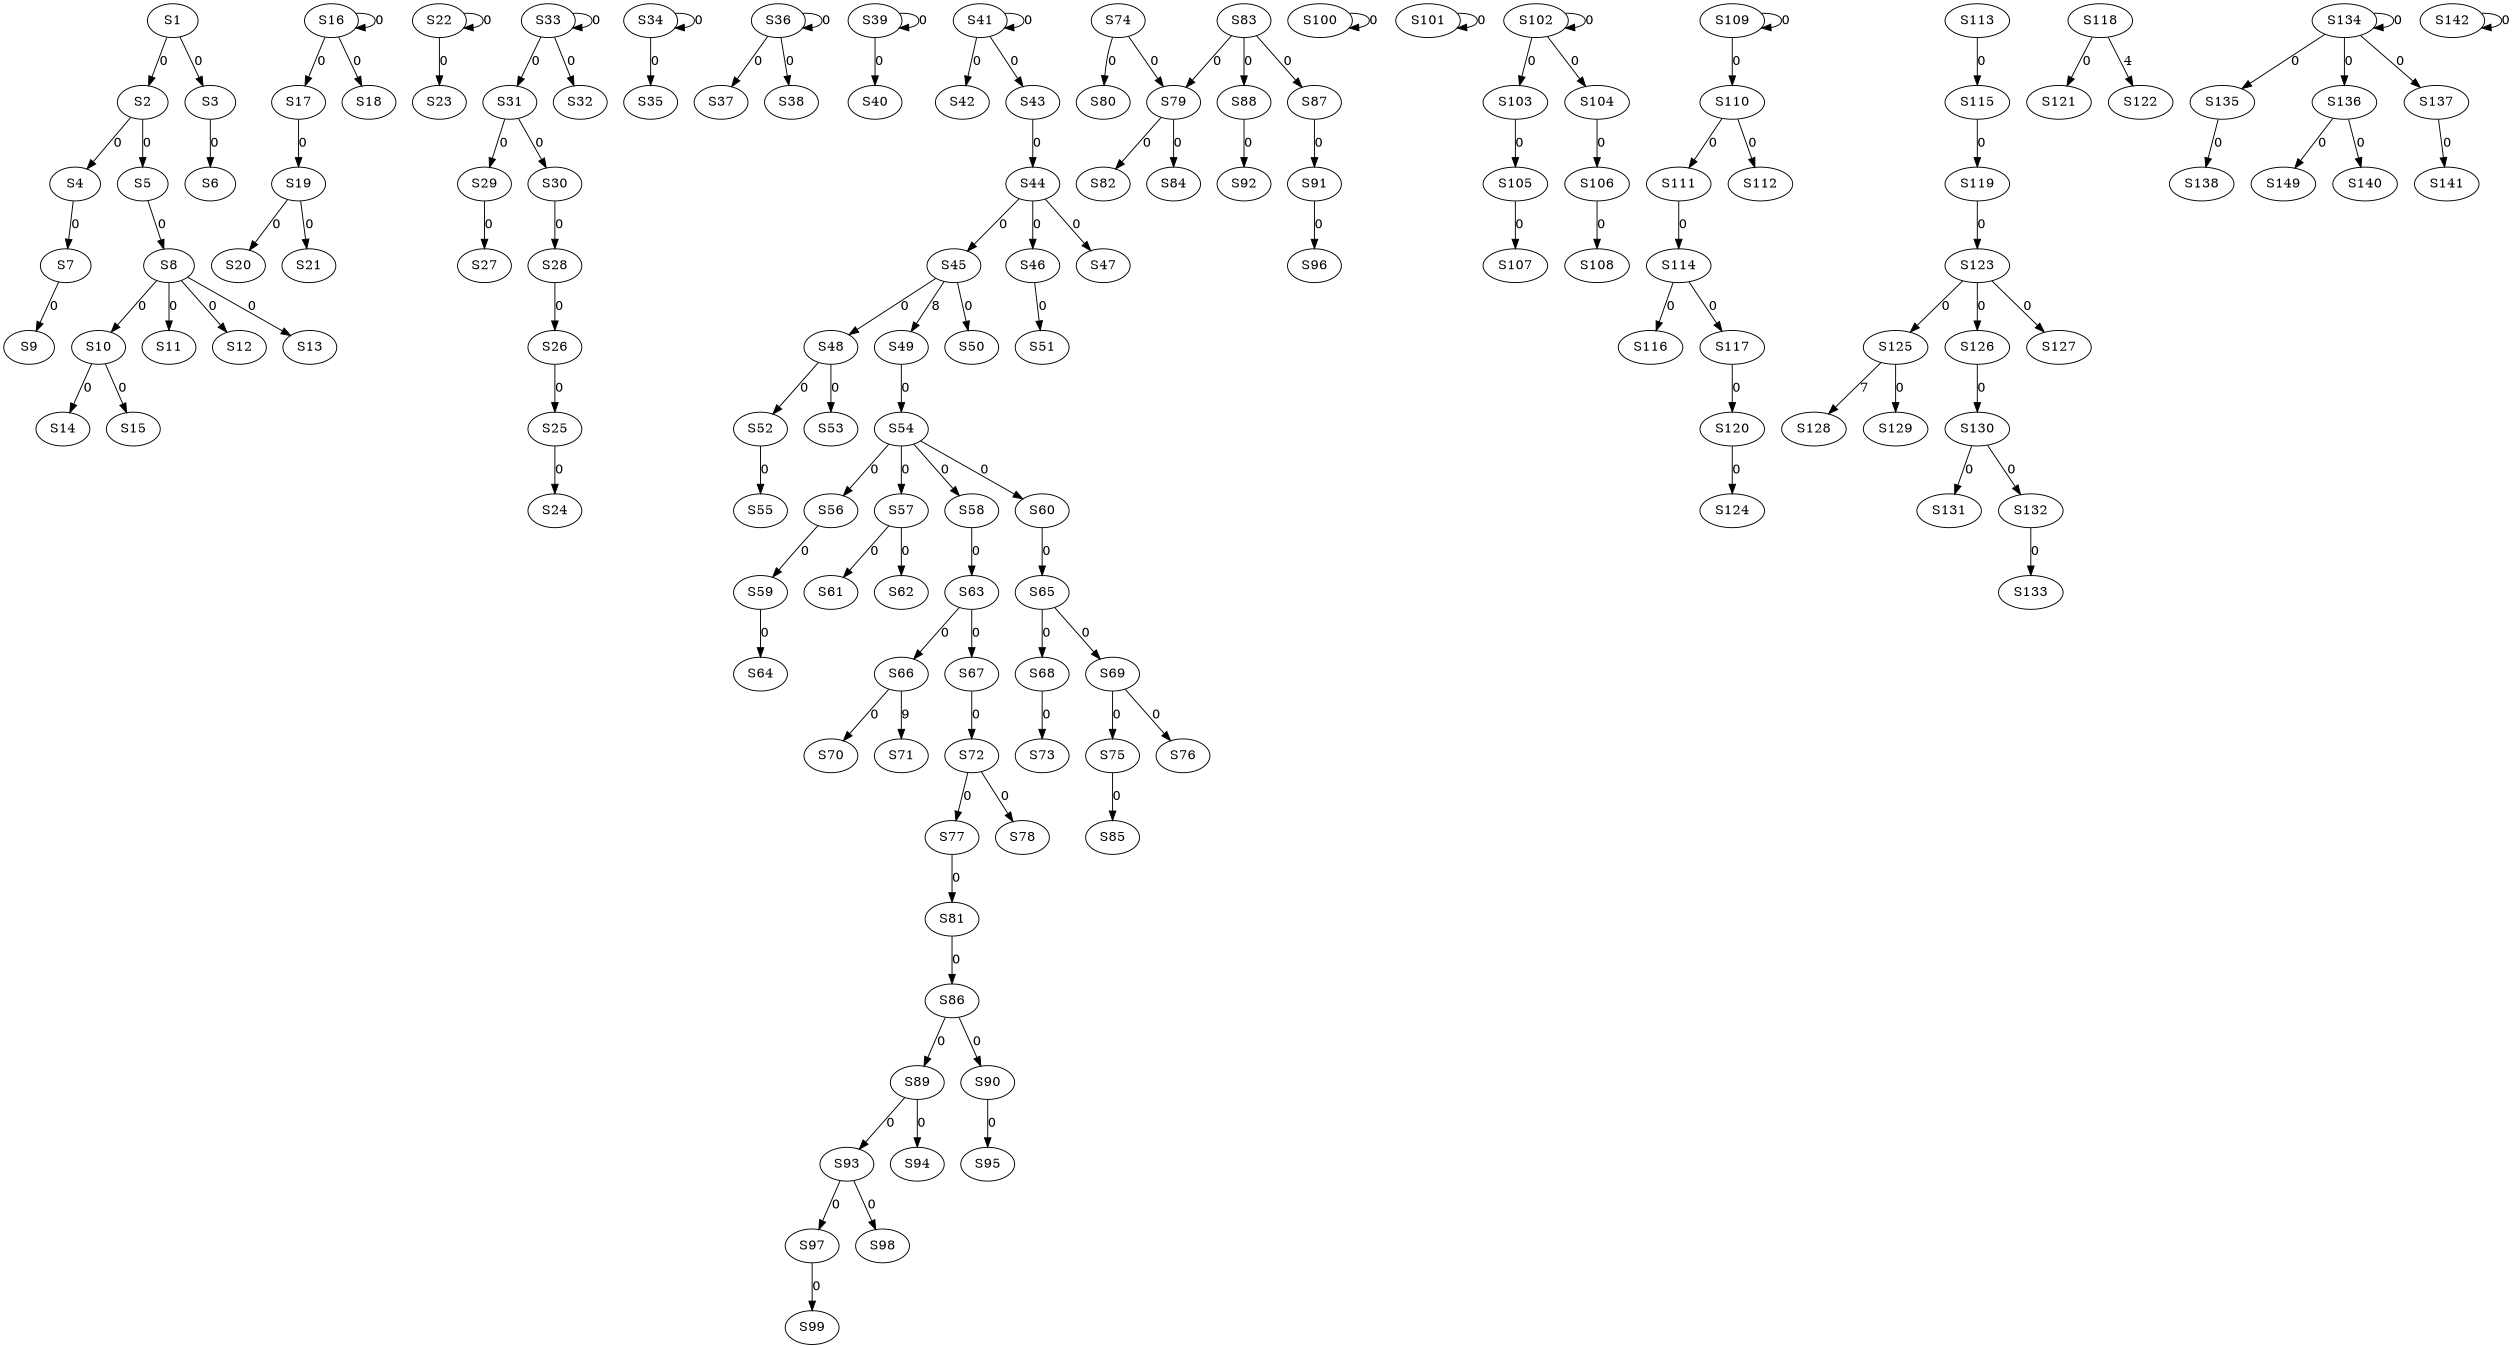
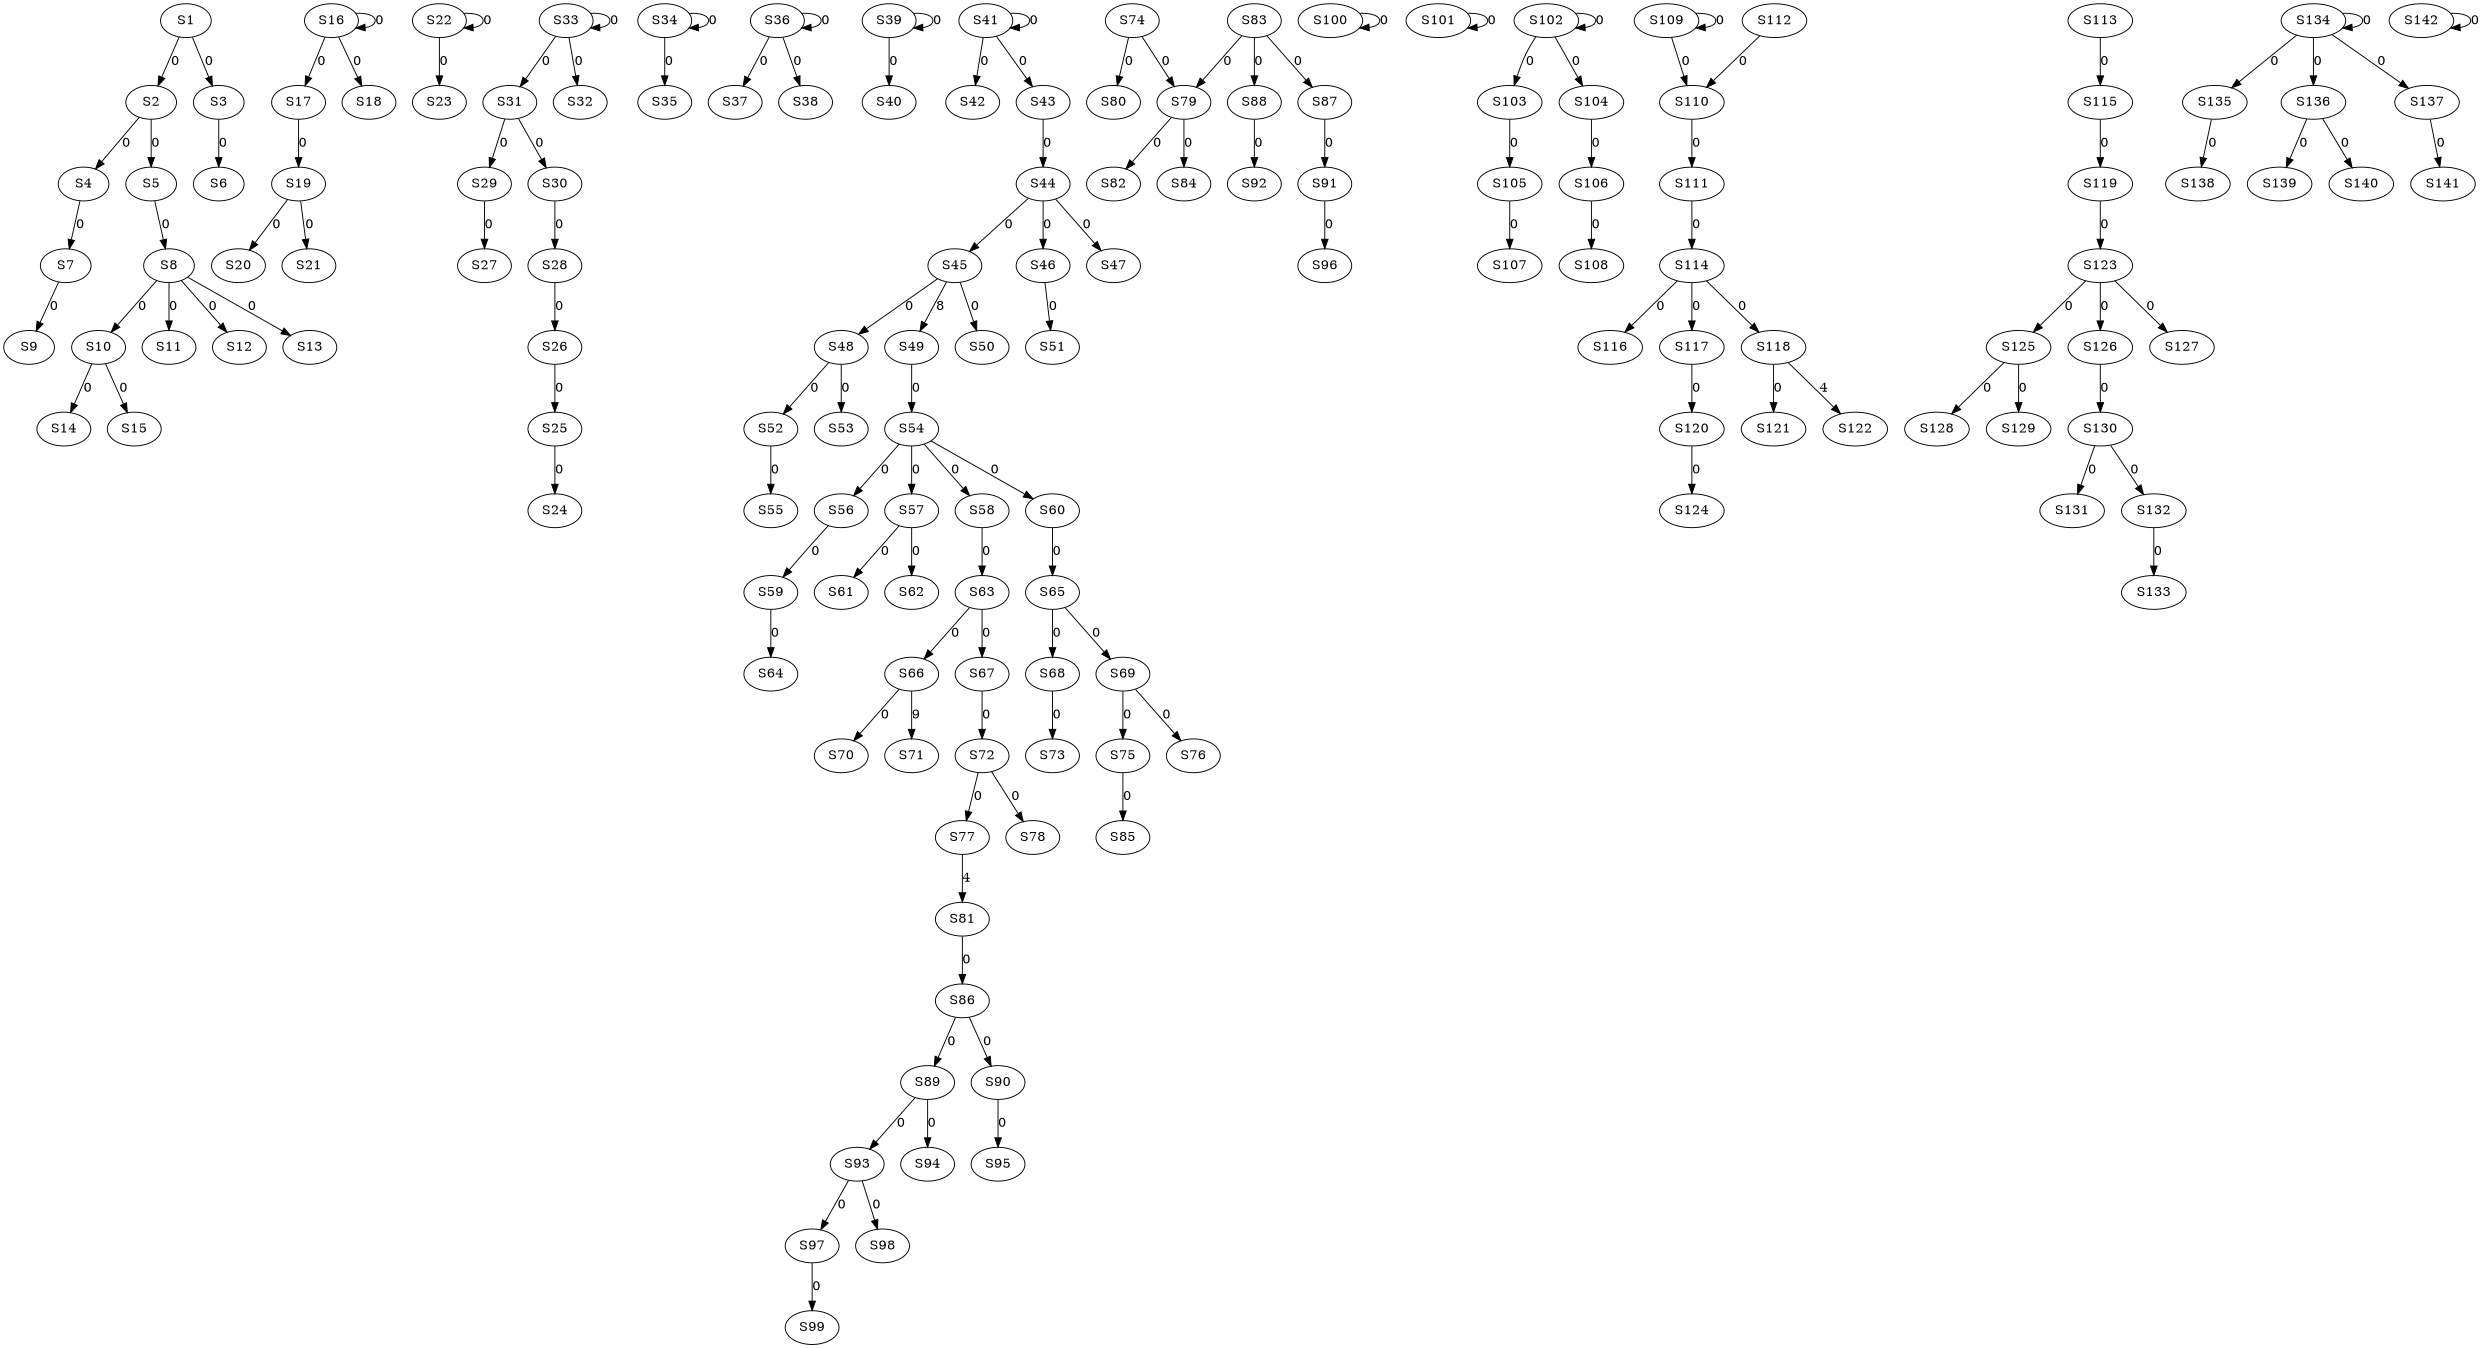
edge "S110" -> "S112": reversed
node "S149": label "S149" -> "S139"
edge "S114" -> "S118": added, label "0"
edge "S125" -> "S128": label "7" -> "0"
edge "S77" -> "S81": label "0" -> "4"
